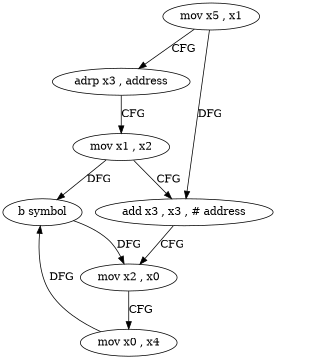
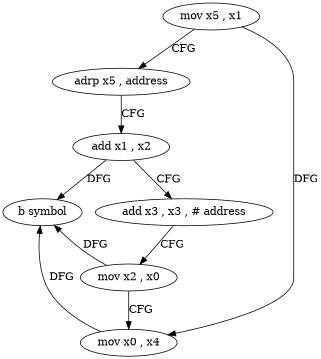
node "adrp x3 , address": label "adrp x3 , address" -> "adrp x5 , address"
edge "mov x5 , x1" -> "add x3 , x3 , # address": now "mov x5 , x1" -> "mov x0 , x4"
node "mov x1 , x2": label "mov x1 , x2" -> "add x1 , x2"
edge "b symbol" -> "mov x2 , x0": reversed
